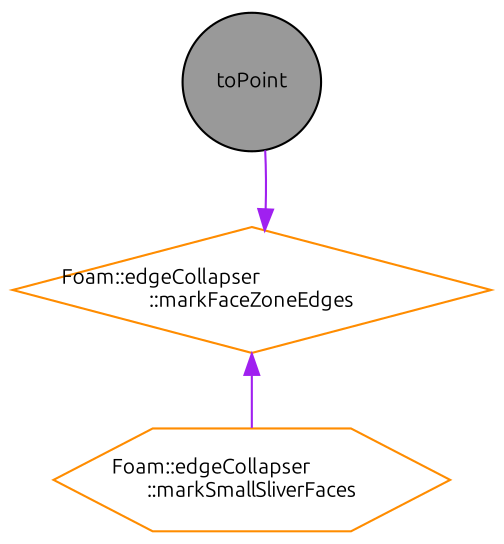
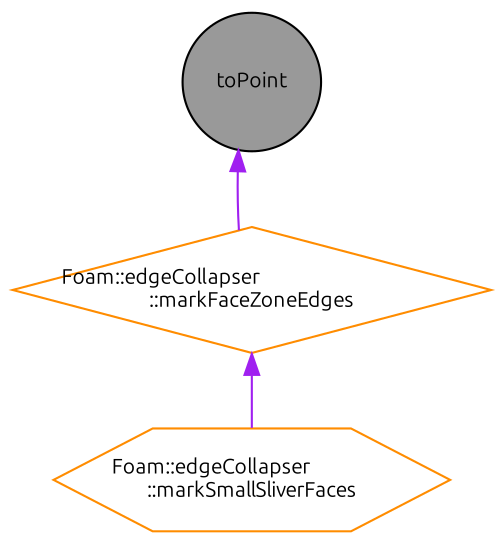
edge "toPoint" -> "Foam::edgeCollapser ::markFaceZoneEdges": reversed
